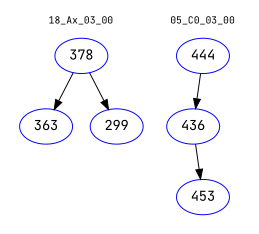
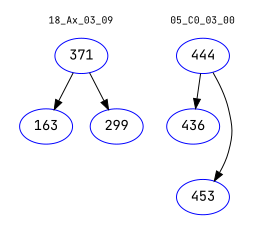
cluster "18_Ax_03_00": label "18_Ax_03_00" -> "18_Ax_03_09"
node "378": label "378" -> "371"
node "363": label "363" -> "163"
edge "436" -> "453": now "444" -> "453"
